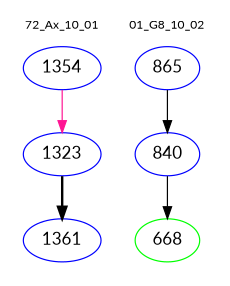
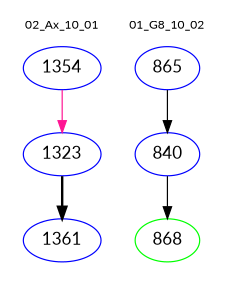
cluster "72_Ax_10_01": label "72_Ax_10_01" -> "02_Ax_10_01"
node "668": label "668" -> "868"
